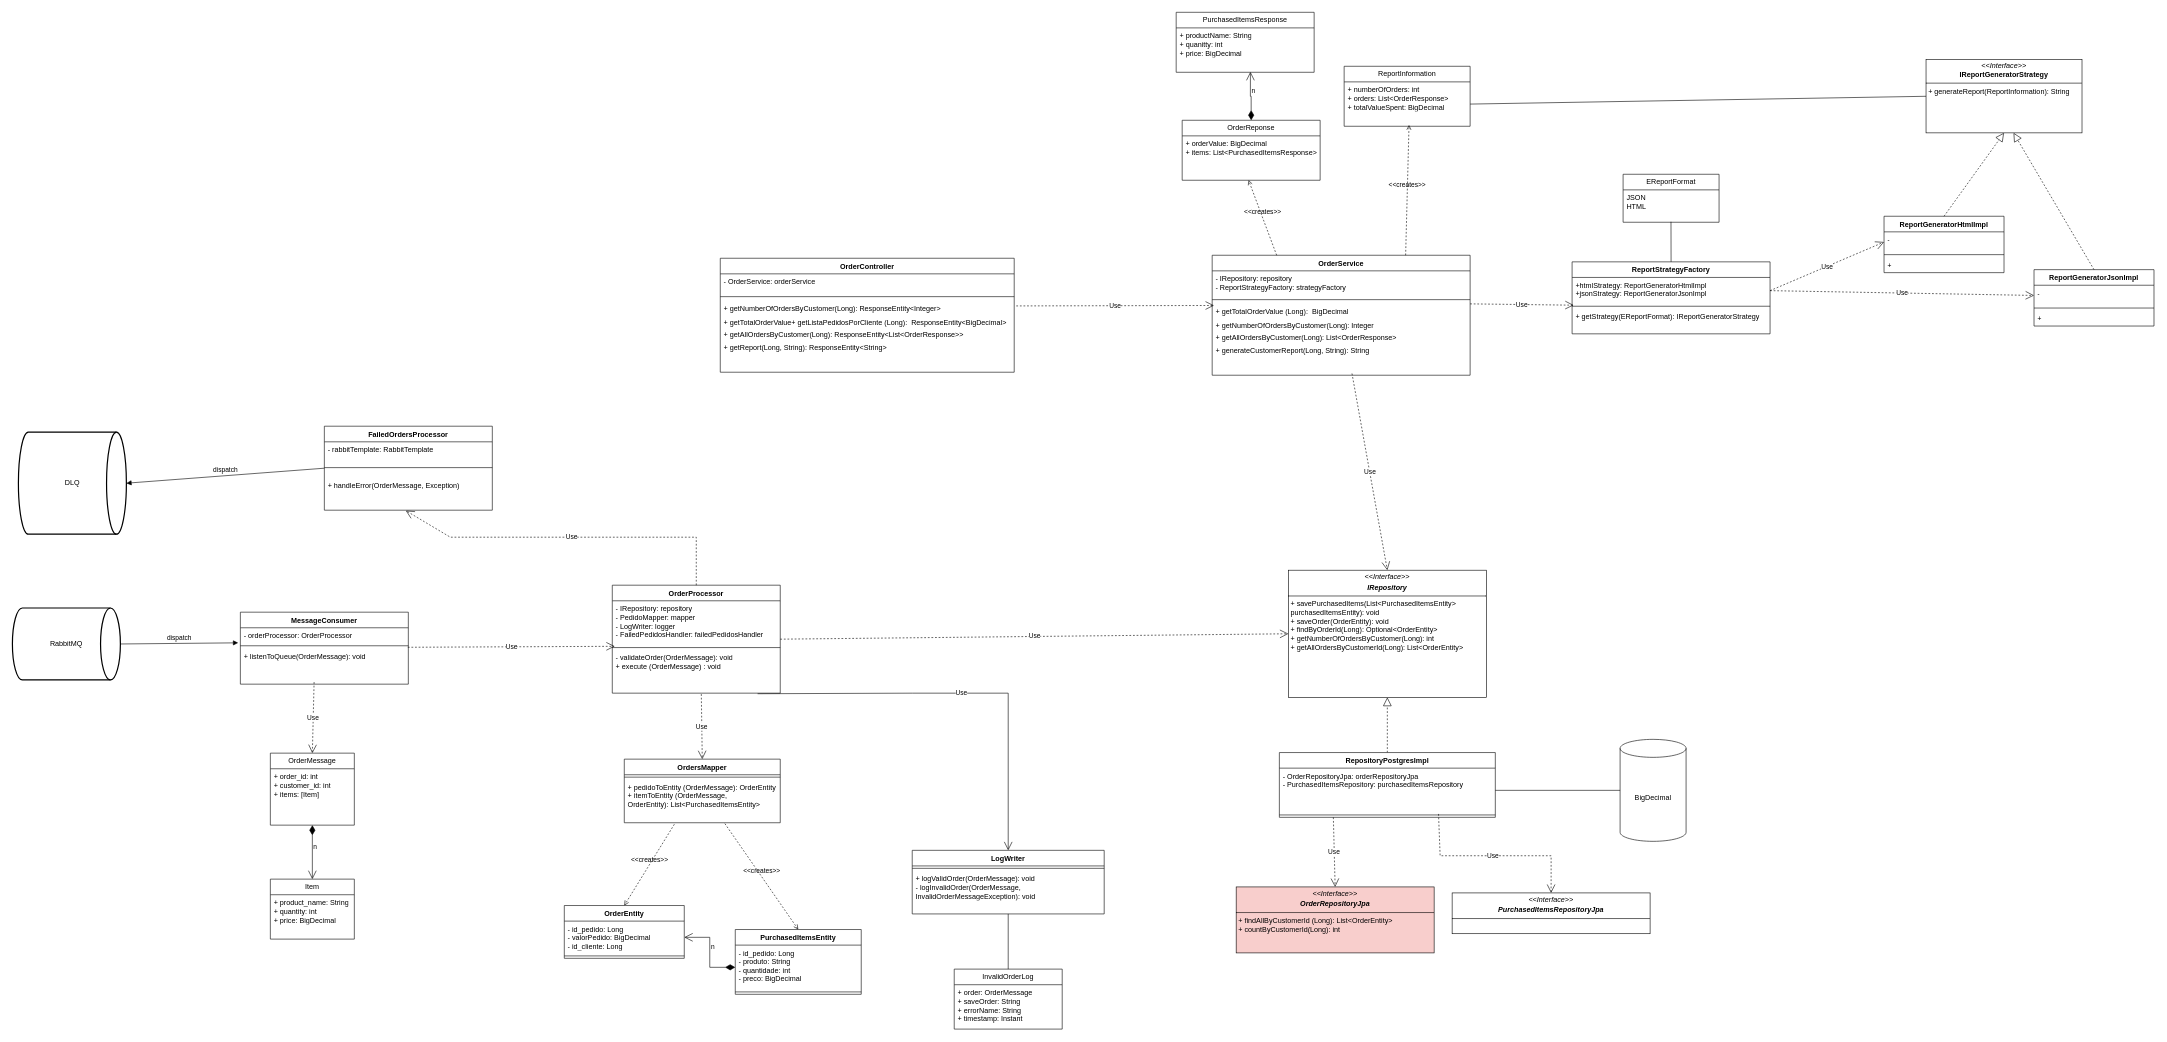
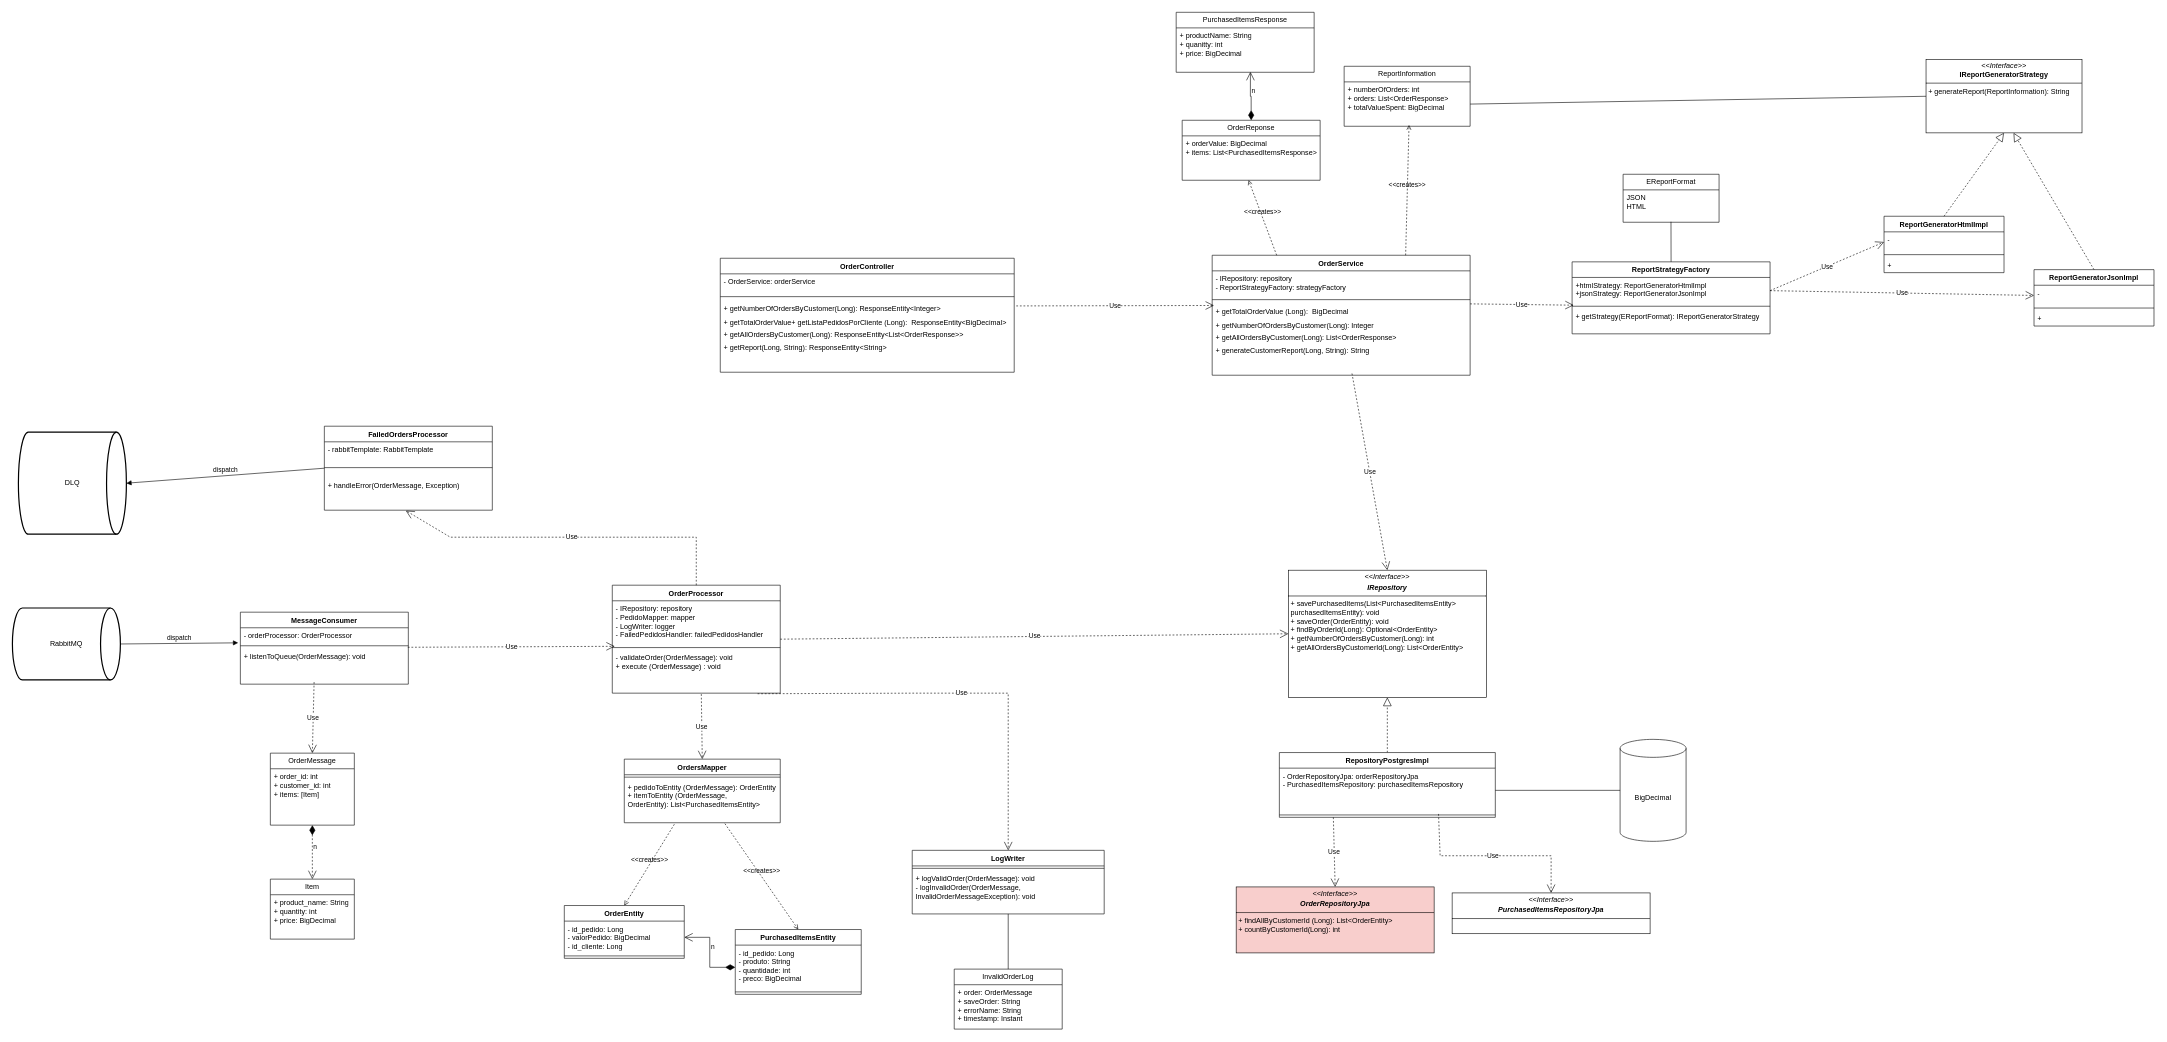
edge "- validateOrder(OrderMessage): void + execute (OrderMessage) : void" -> "LogWriter": style solid -> dashed
edge "+ order_id: int + customer_id: int + items: [Item]" -- "Item": style solid -> dashed
